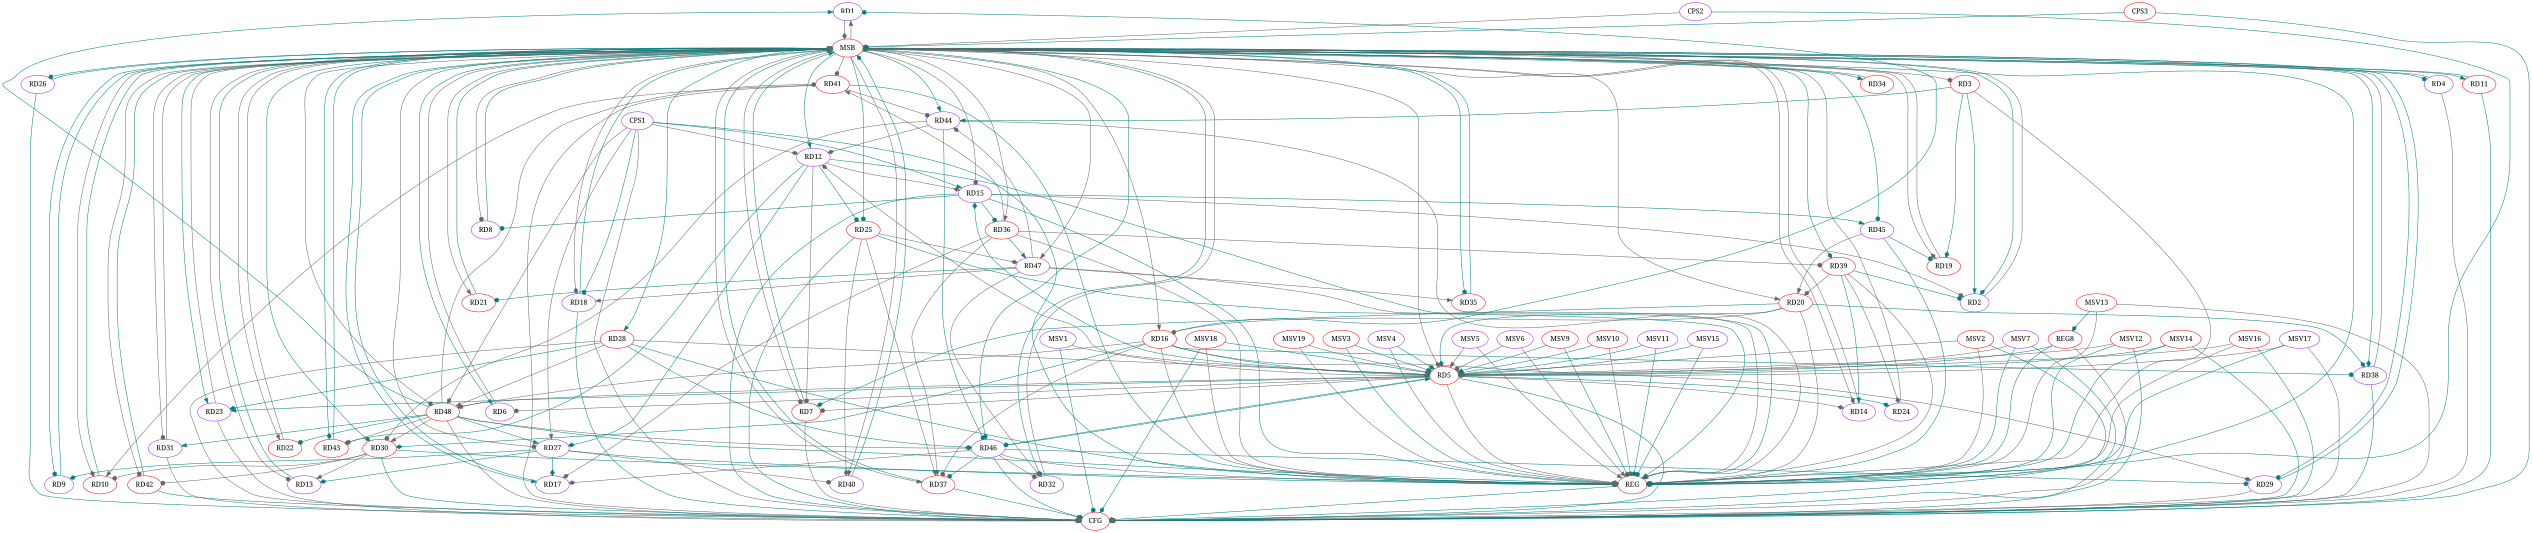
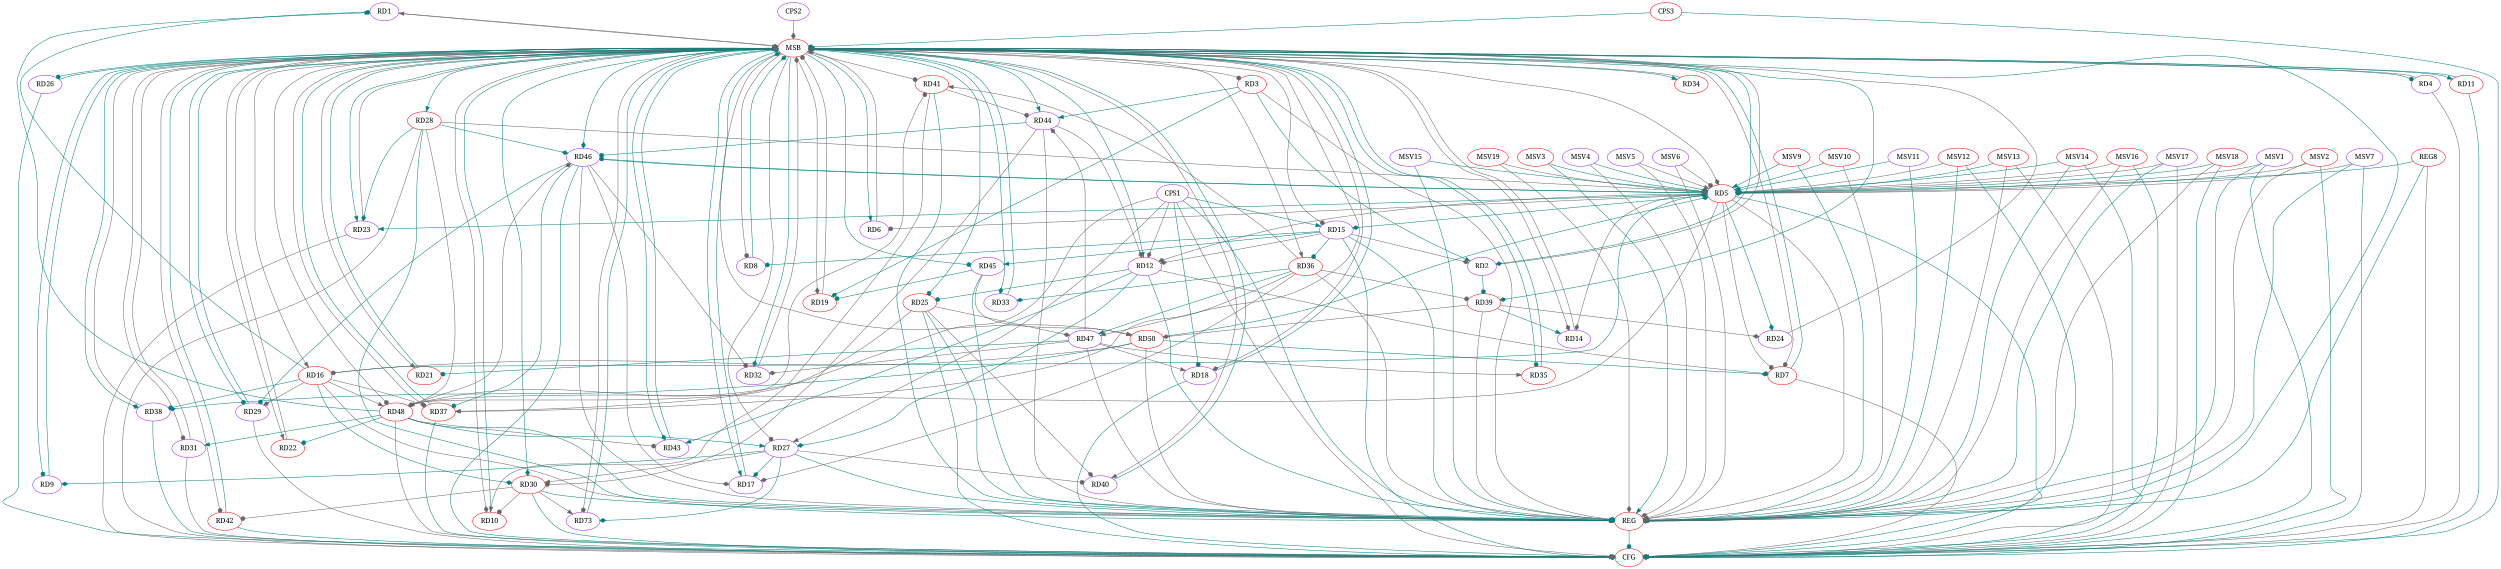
edge "RD12" -> "RD15": reversed
edge "CPS2" -> "REG": now "MSV1" -> "REG"
edge "RD39" -> "RD2": reversed
node "RD33": added
node "RD20": label "RD20" -> "RD50"
edge "MSV13" -> "REG8": now "MSV13" -> "RD5"
edge "RD48" -> "RD30": now "RD27" -> "RD30"
node "RD43": color red -> purple
node "RD13": label "RD13" -> "RD73"
edge "RD41" -> "CFG": removed
